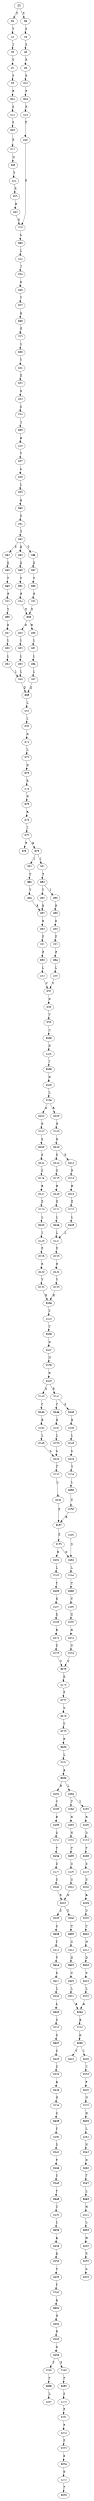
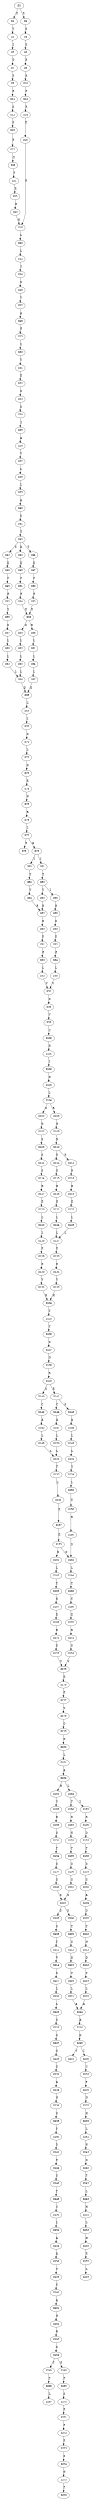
edge "S158" -> "S157": now "S158" -> "S160"
